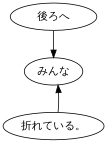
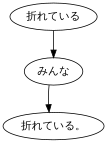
node "後ろへ": label "後ろへ" -> "折れている"
edge "折れている。" -> "みんな": reversed
